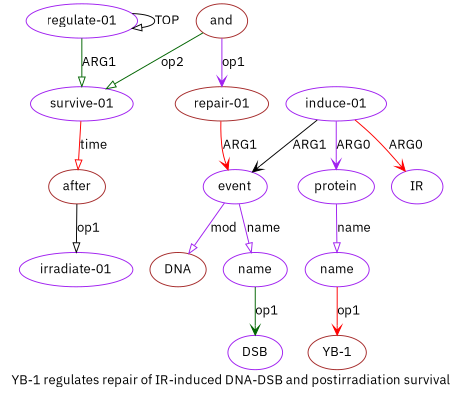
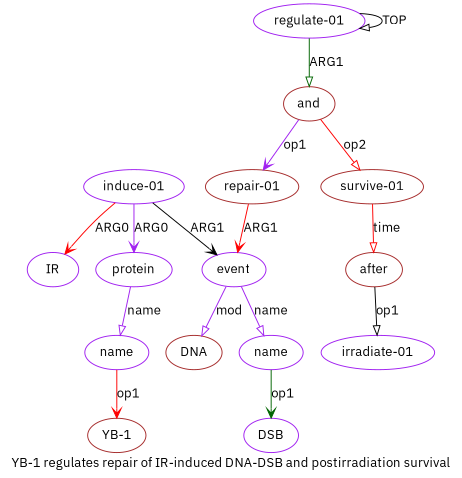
edge "regulate-01" -> "survive-01": now "regulate-01" -> "and"
edge "and" -> "survive-01": color darkgreen -> red
node "survive-01": color purple -> brown
